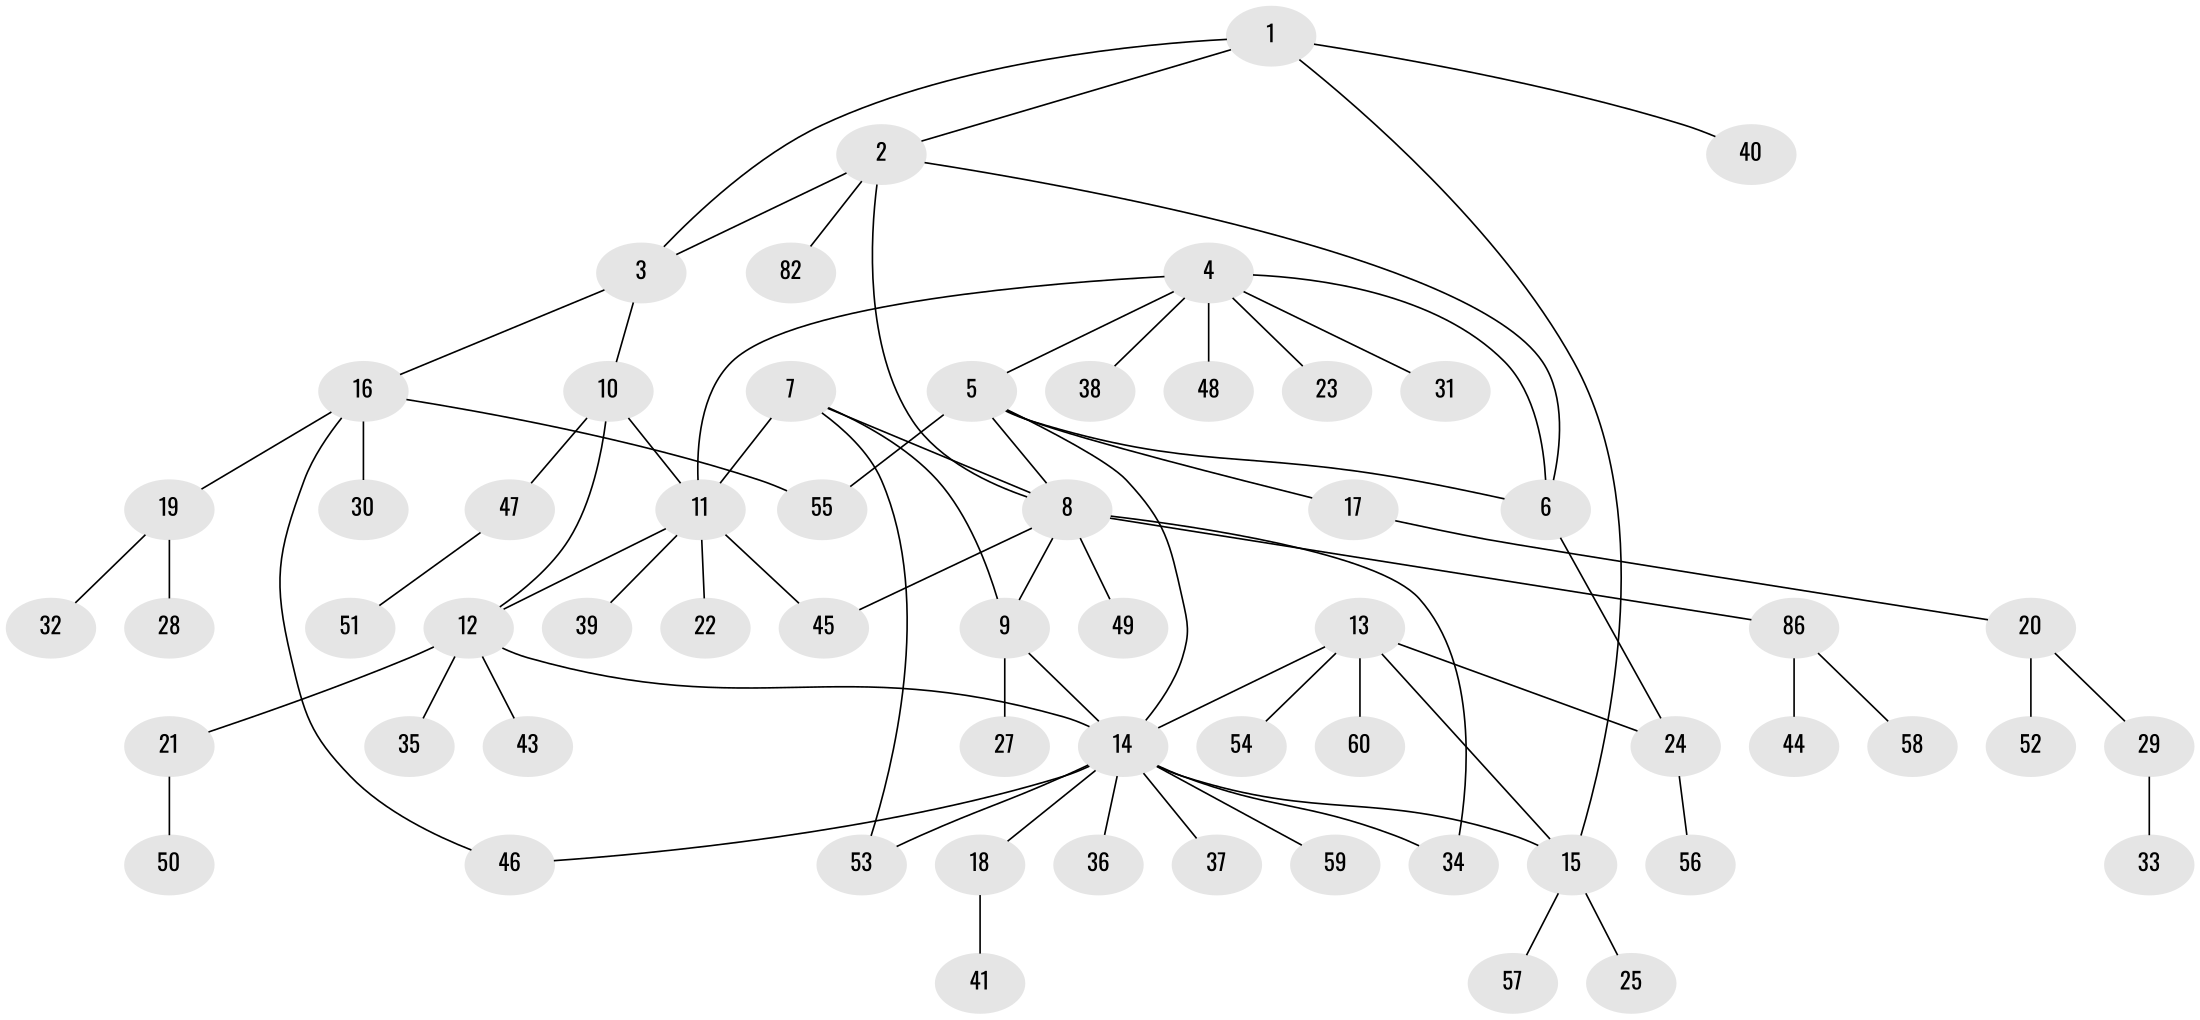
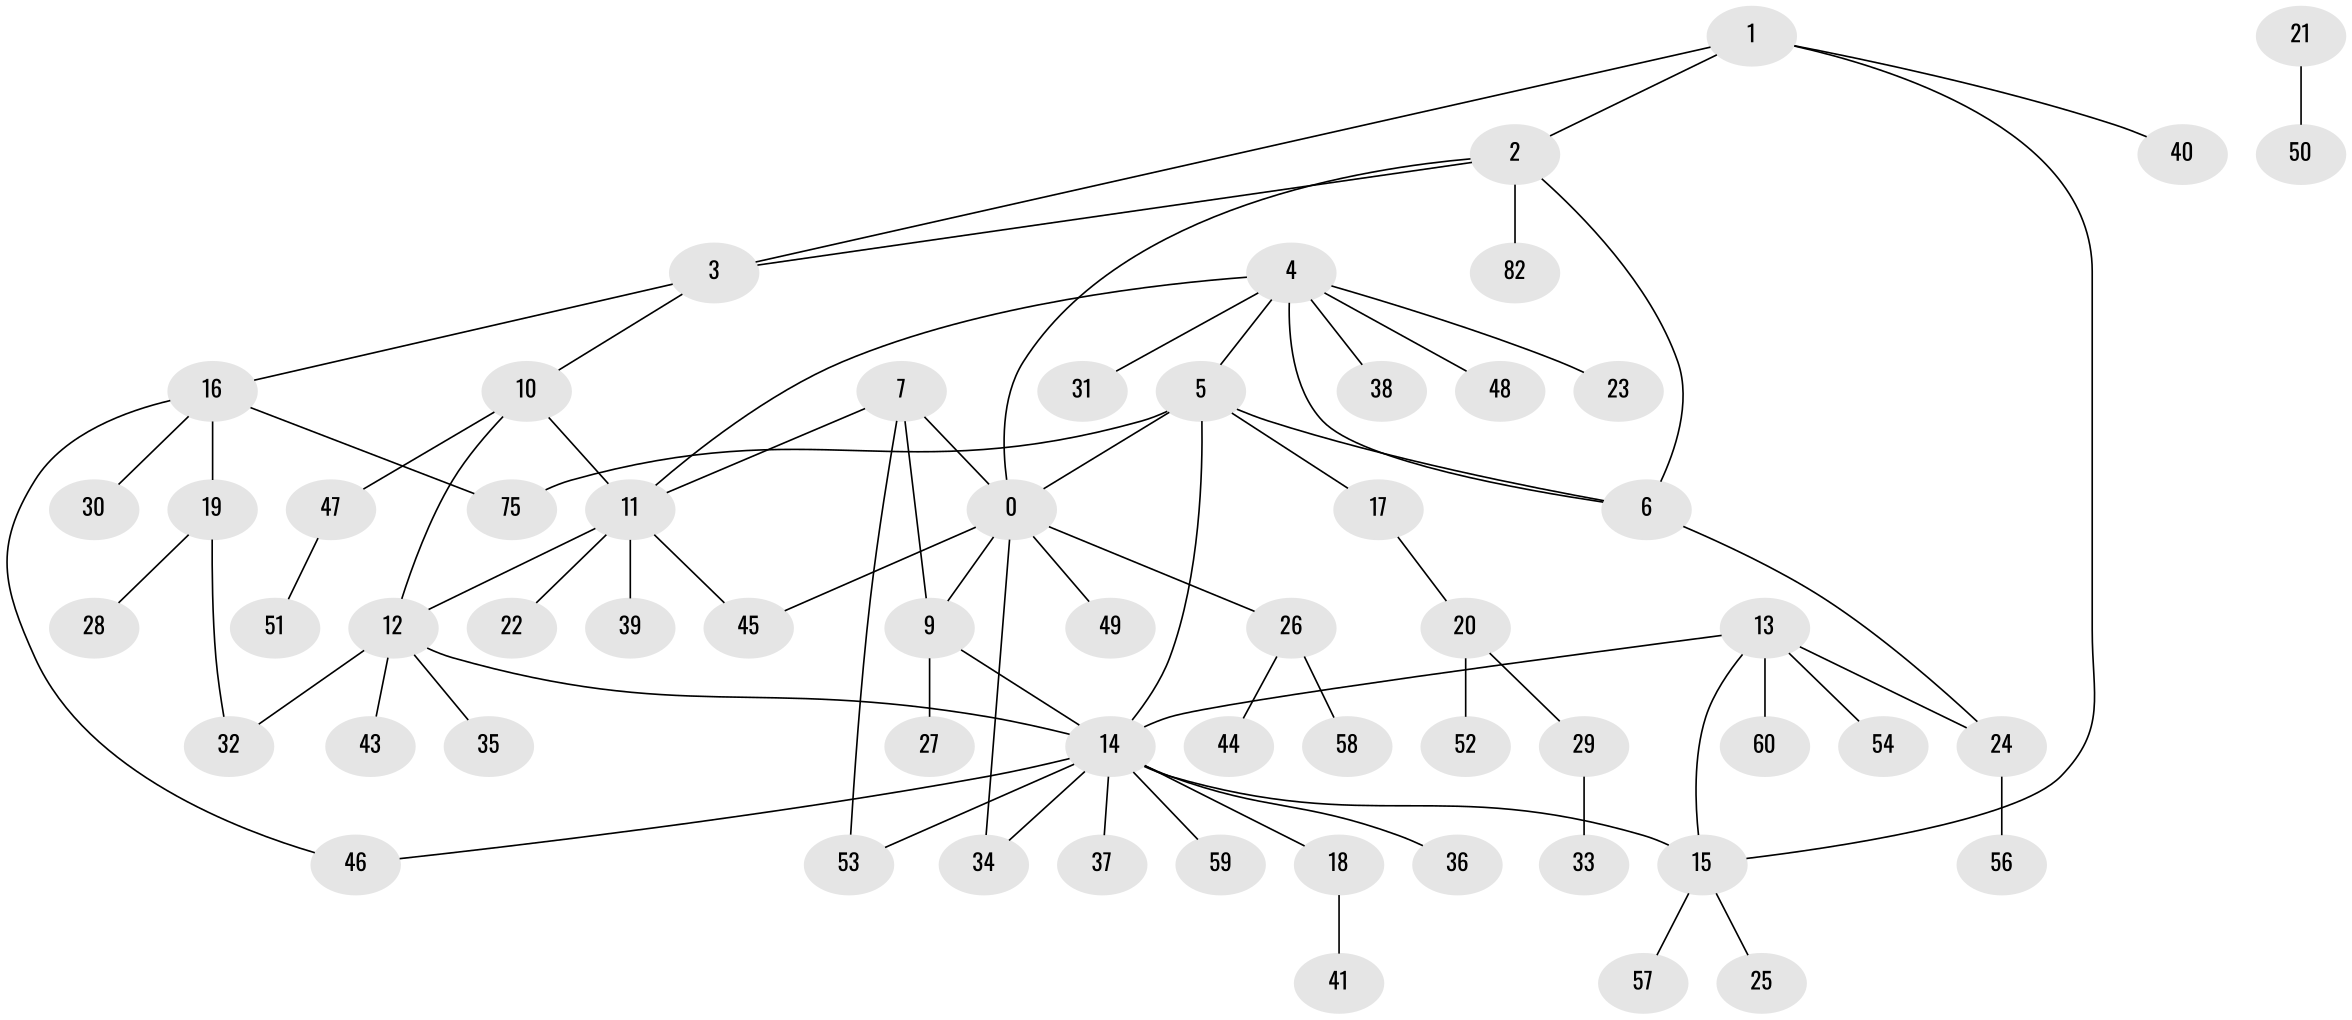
node "55": label "55" -> "75"
node "8": label "8" -> "0"
node "86": label "86" -> "26"
edge "12" -- "21": now "12" -- "32"
